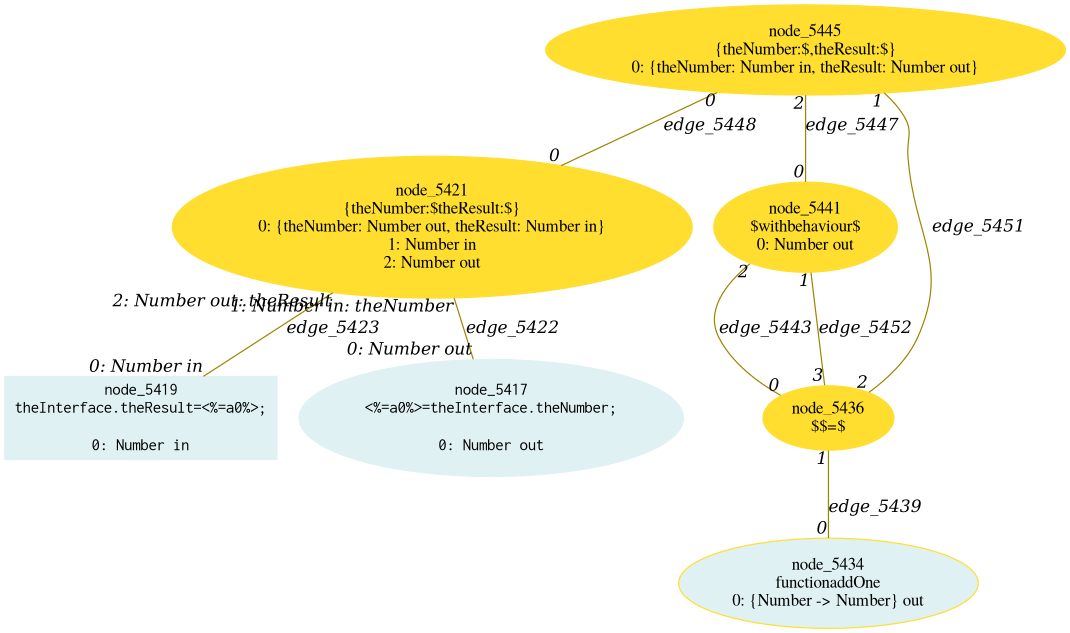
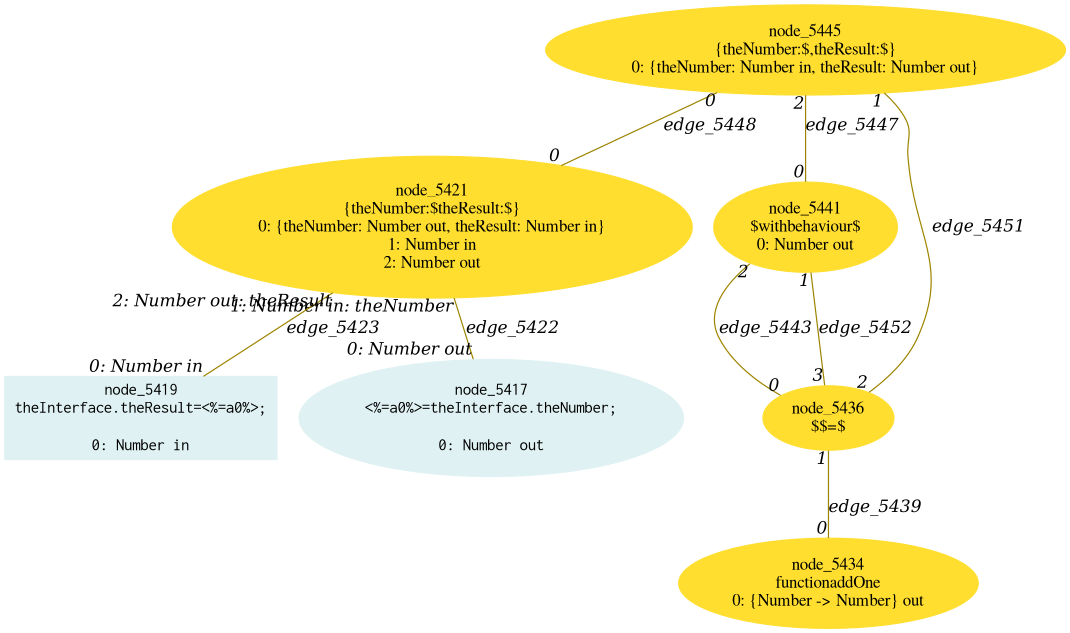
node "node_5434 functionaddOne 0: {Number -> Number} out": fillcolor #dff1f2 -> #ffde2f
